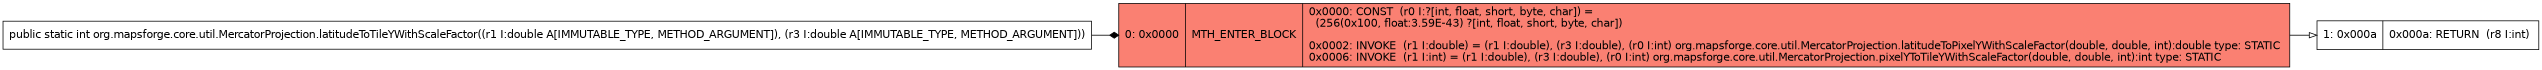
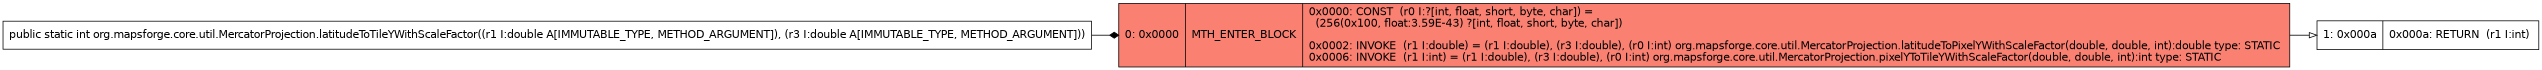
node "1: 0x000a": text "0x000a: RETURN  (r8 I:int)" -> "0x000a: RETURN  (r1 I:int)"
